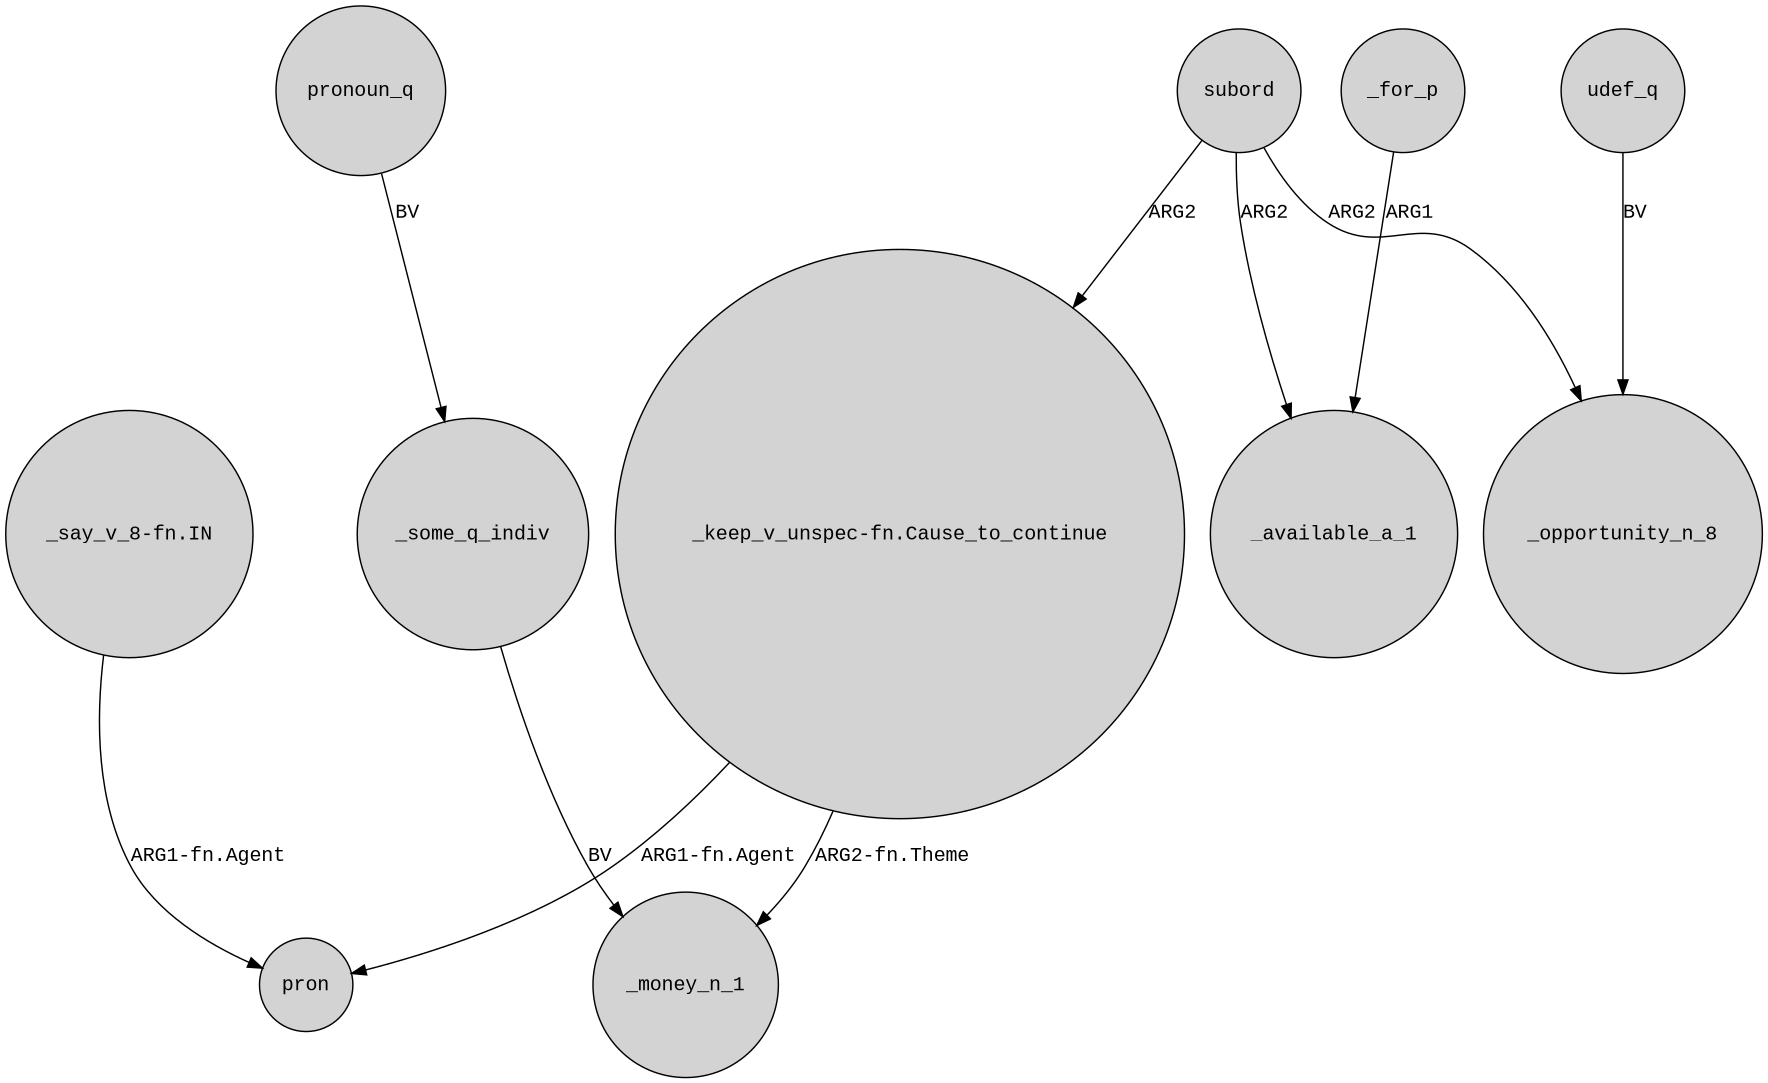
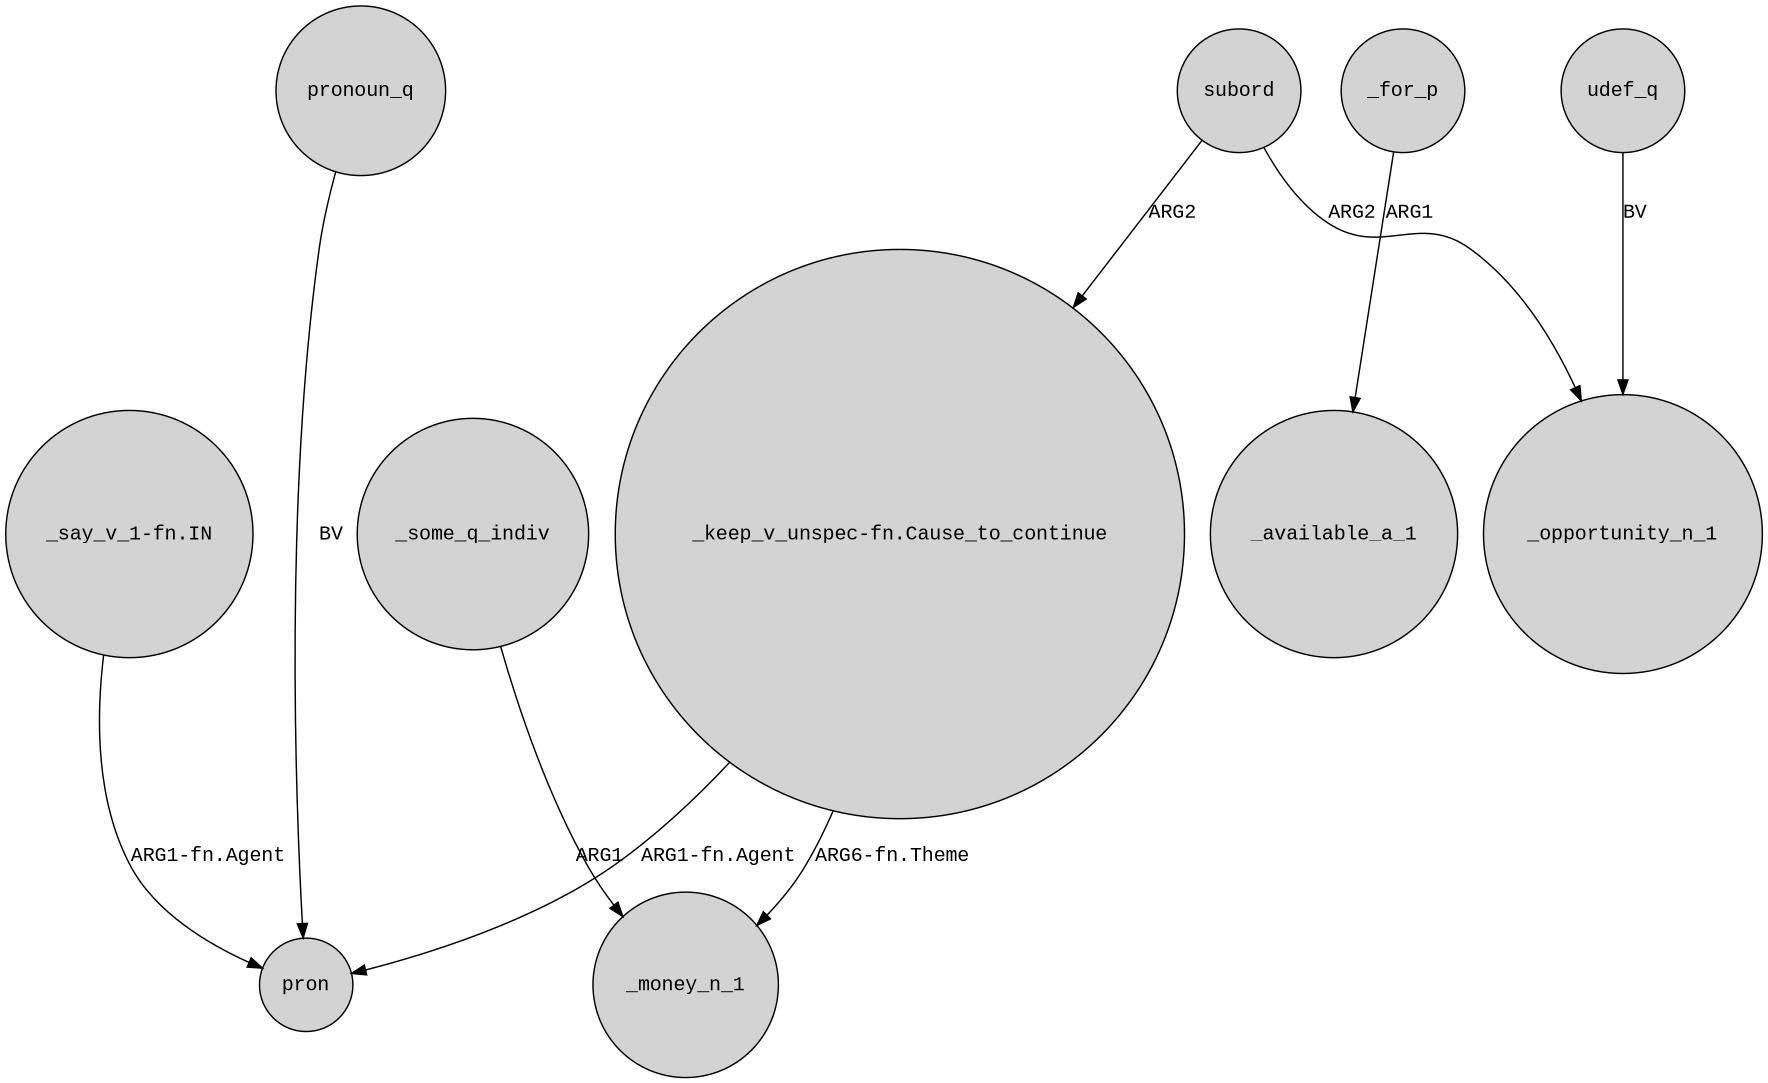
edge "subord" -> "_available_a_1": removed, label "ARG2"
edge "pronoun_q" -> "_some_q_indiv": now "pronoun_q" -> "pron"
node "_say_v_8-fn.IN": label "_say_v_8-fn.IN" -> "_say_v_1-fn.IN"
node "_opportunity_n_8": label "_opportunity_n_8" -> "_opportunity_n_1"
edge "_some_q_indiv" -> "_money_n_1": label "BV" -> "ARG1"
edge "_keep_v_unspec-fn.Cause_to_continue" -> "_money_n_1": label "ARG2-fn.Theme" -> "ARG6-fn.Theme"
